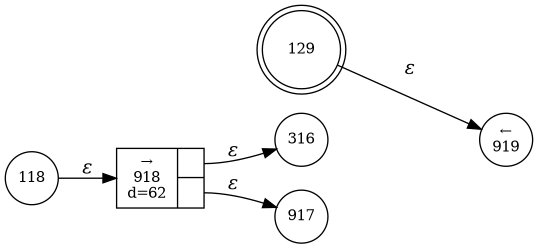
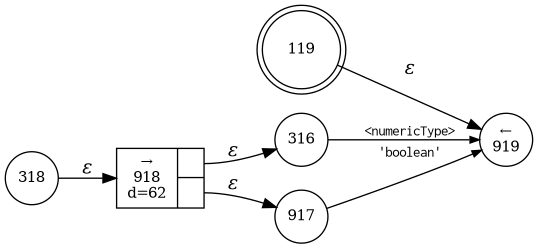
node "129": label "129" -> "119"
edge "316" -> "← 919": added, label "<numericType>"
node "118": label "118" -> "318"
edge "917" -> "← 919": added, label "'boolean'"
